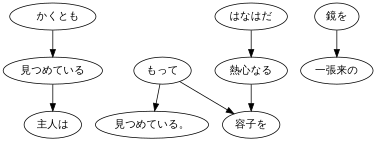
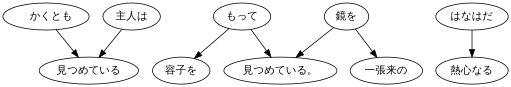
edge "鏡を" -> "見つめている。": added
edge "見つめている" -> "主人は": reversed
edge "熱心なる" -> "容子を": removed
